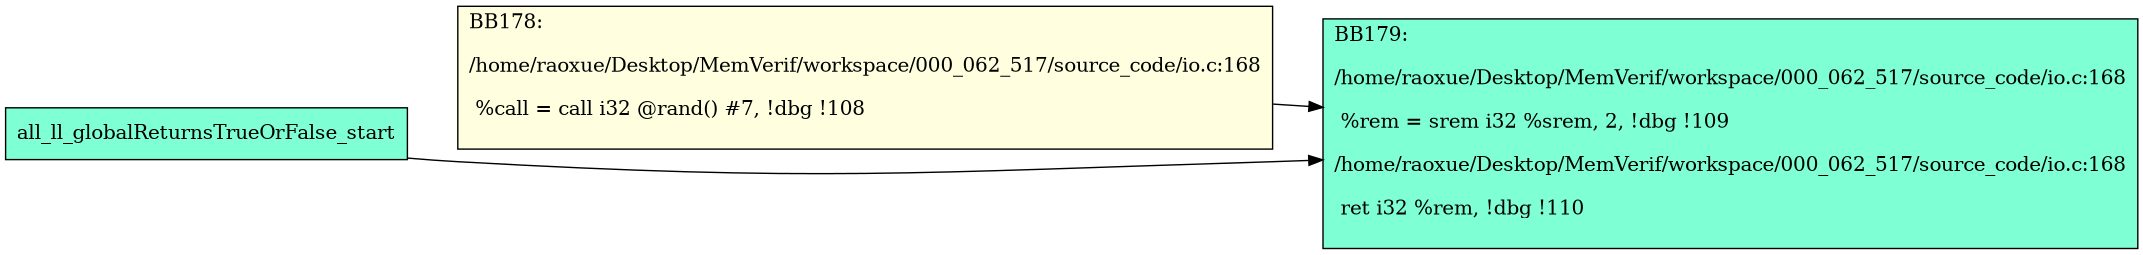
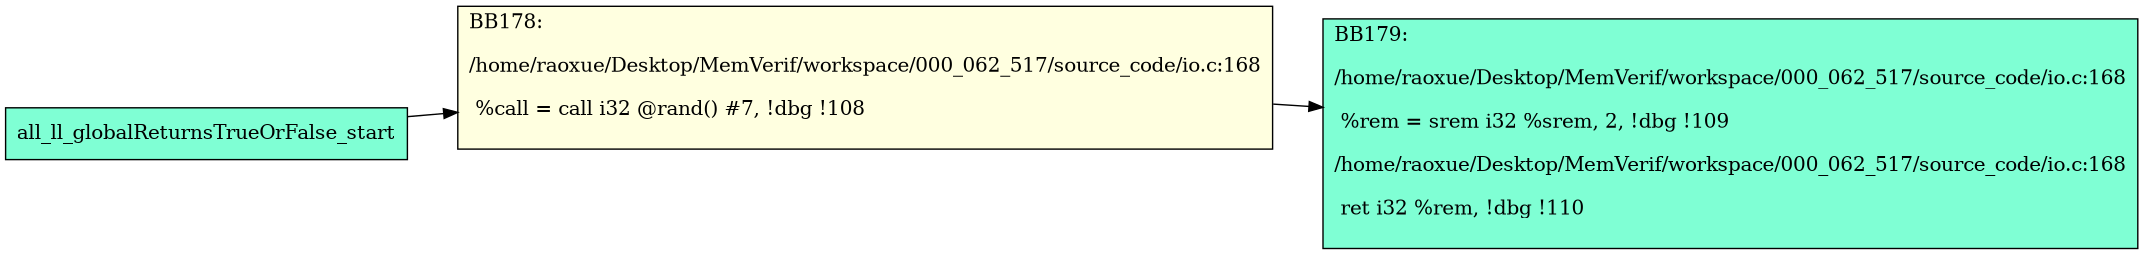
edge "all_ll_globalReturnsTrueOrFalse_start" -> "BB179:": now "all_ll_globalReturnsTrueOrFalse_start" -> "BB178:"
